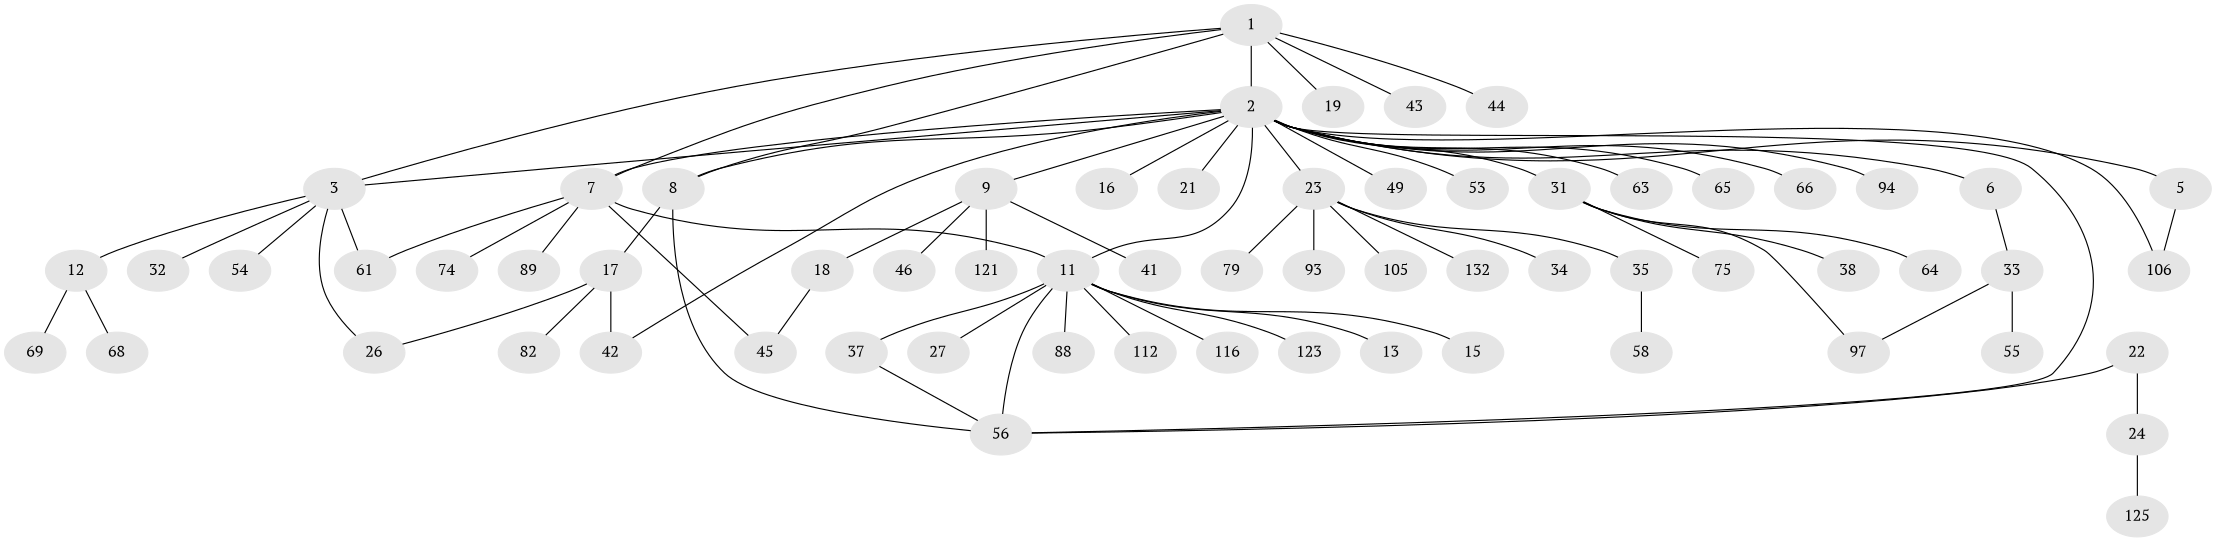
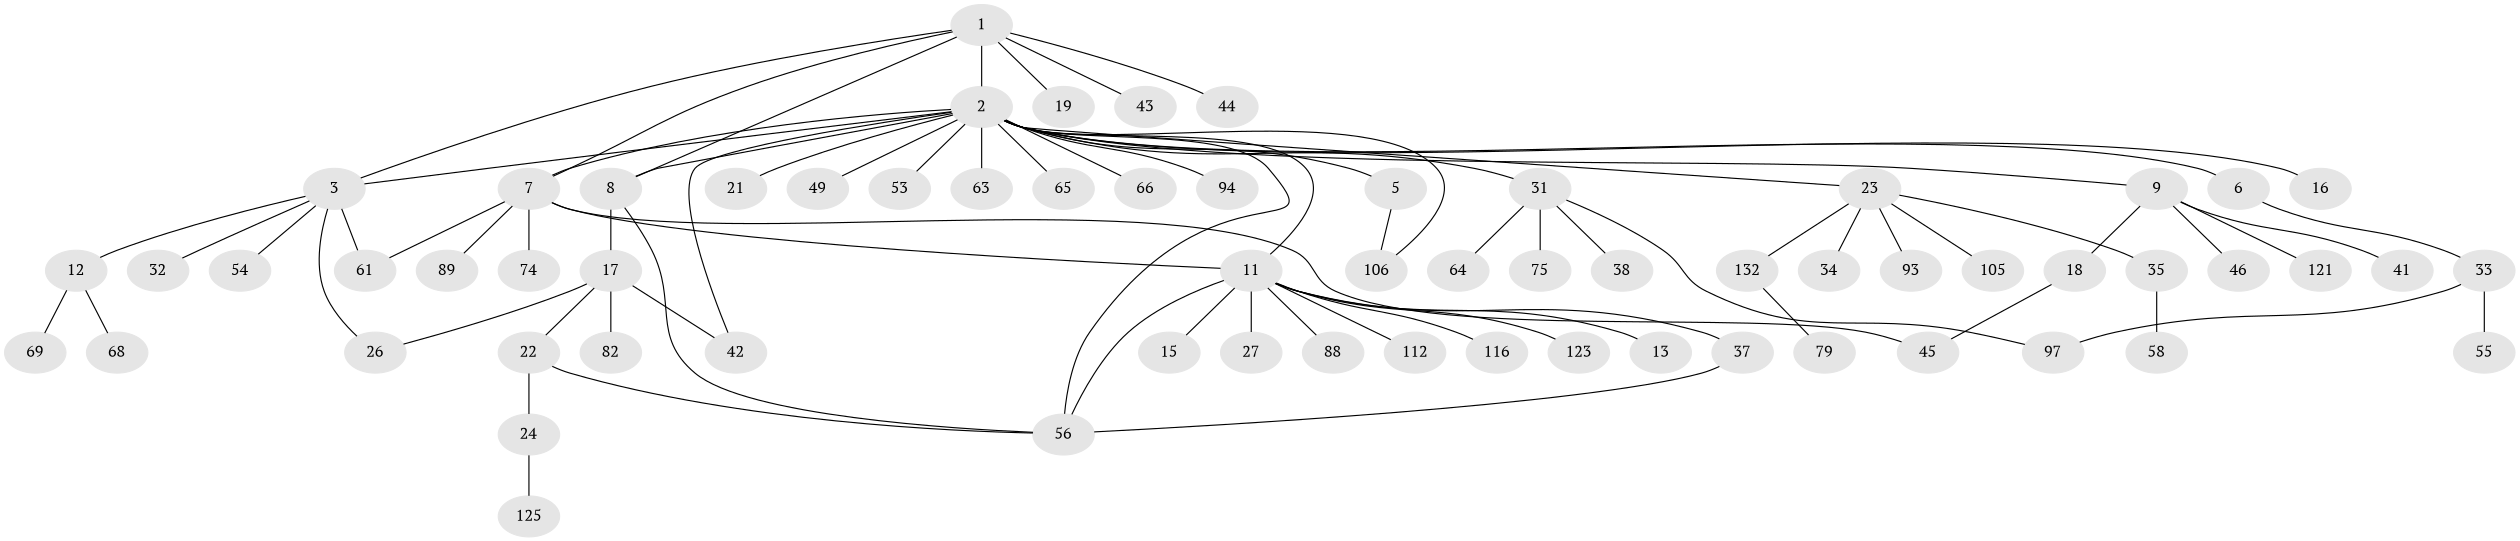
edge "23" -- "79": now "132" -- "79"
edge "17" -- "22": added
